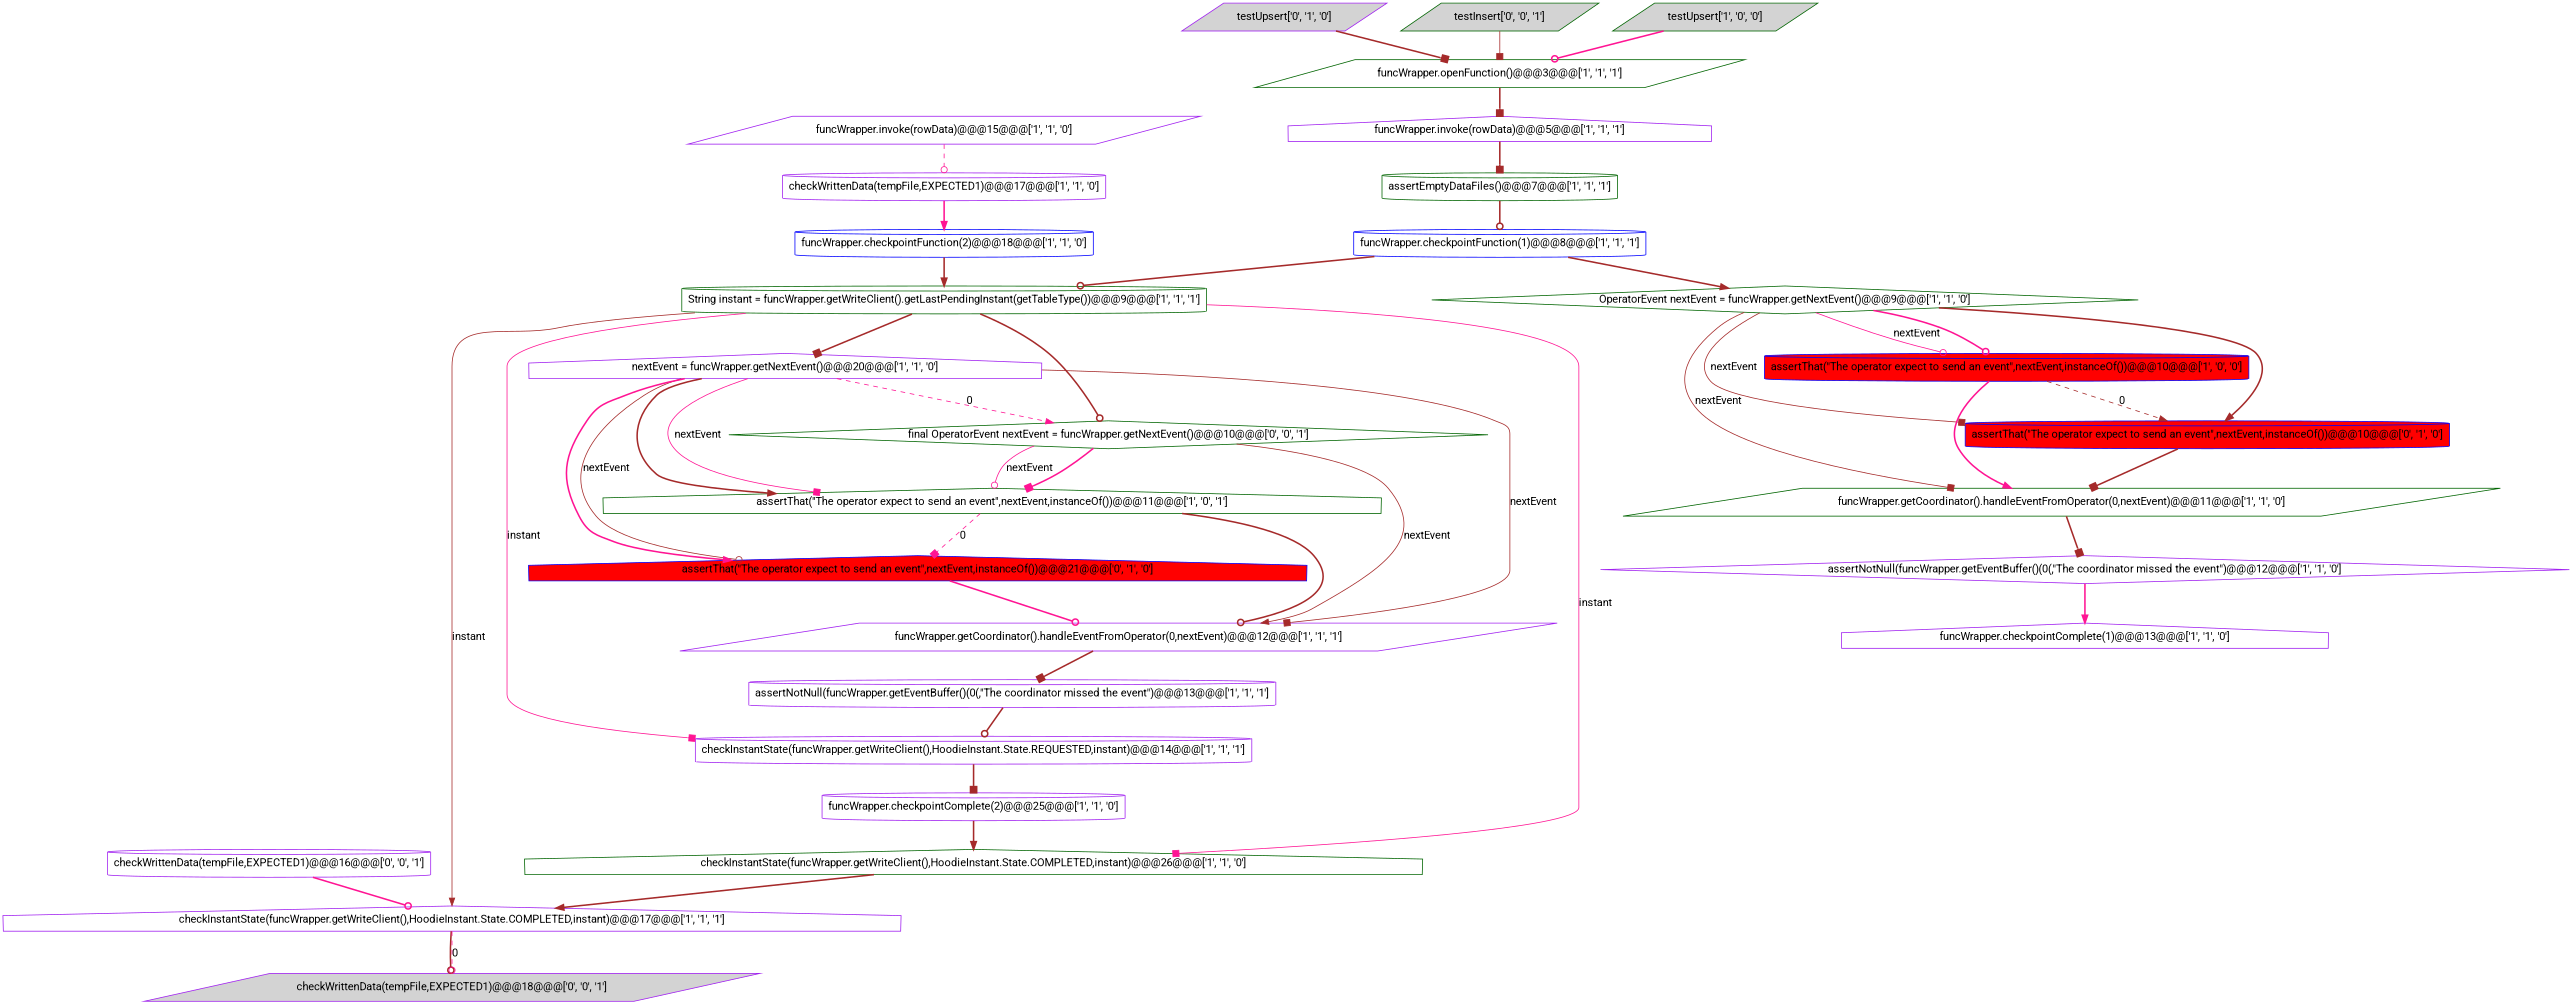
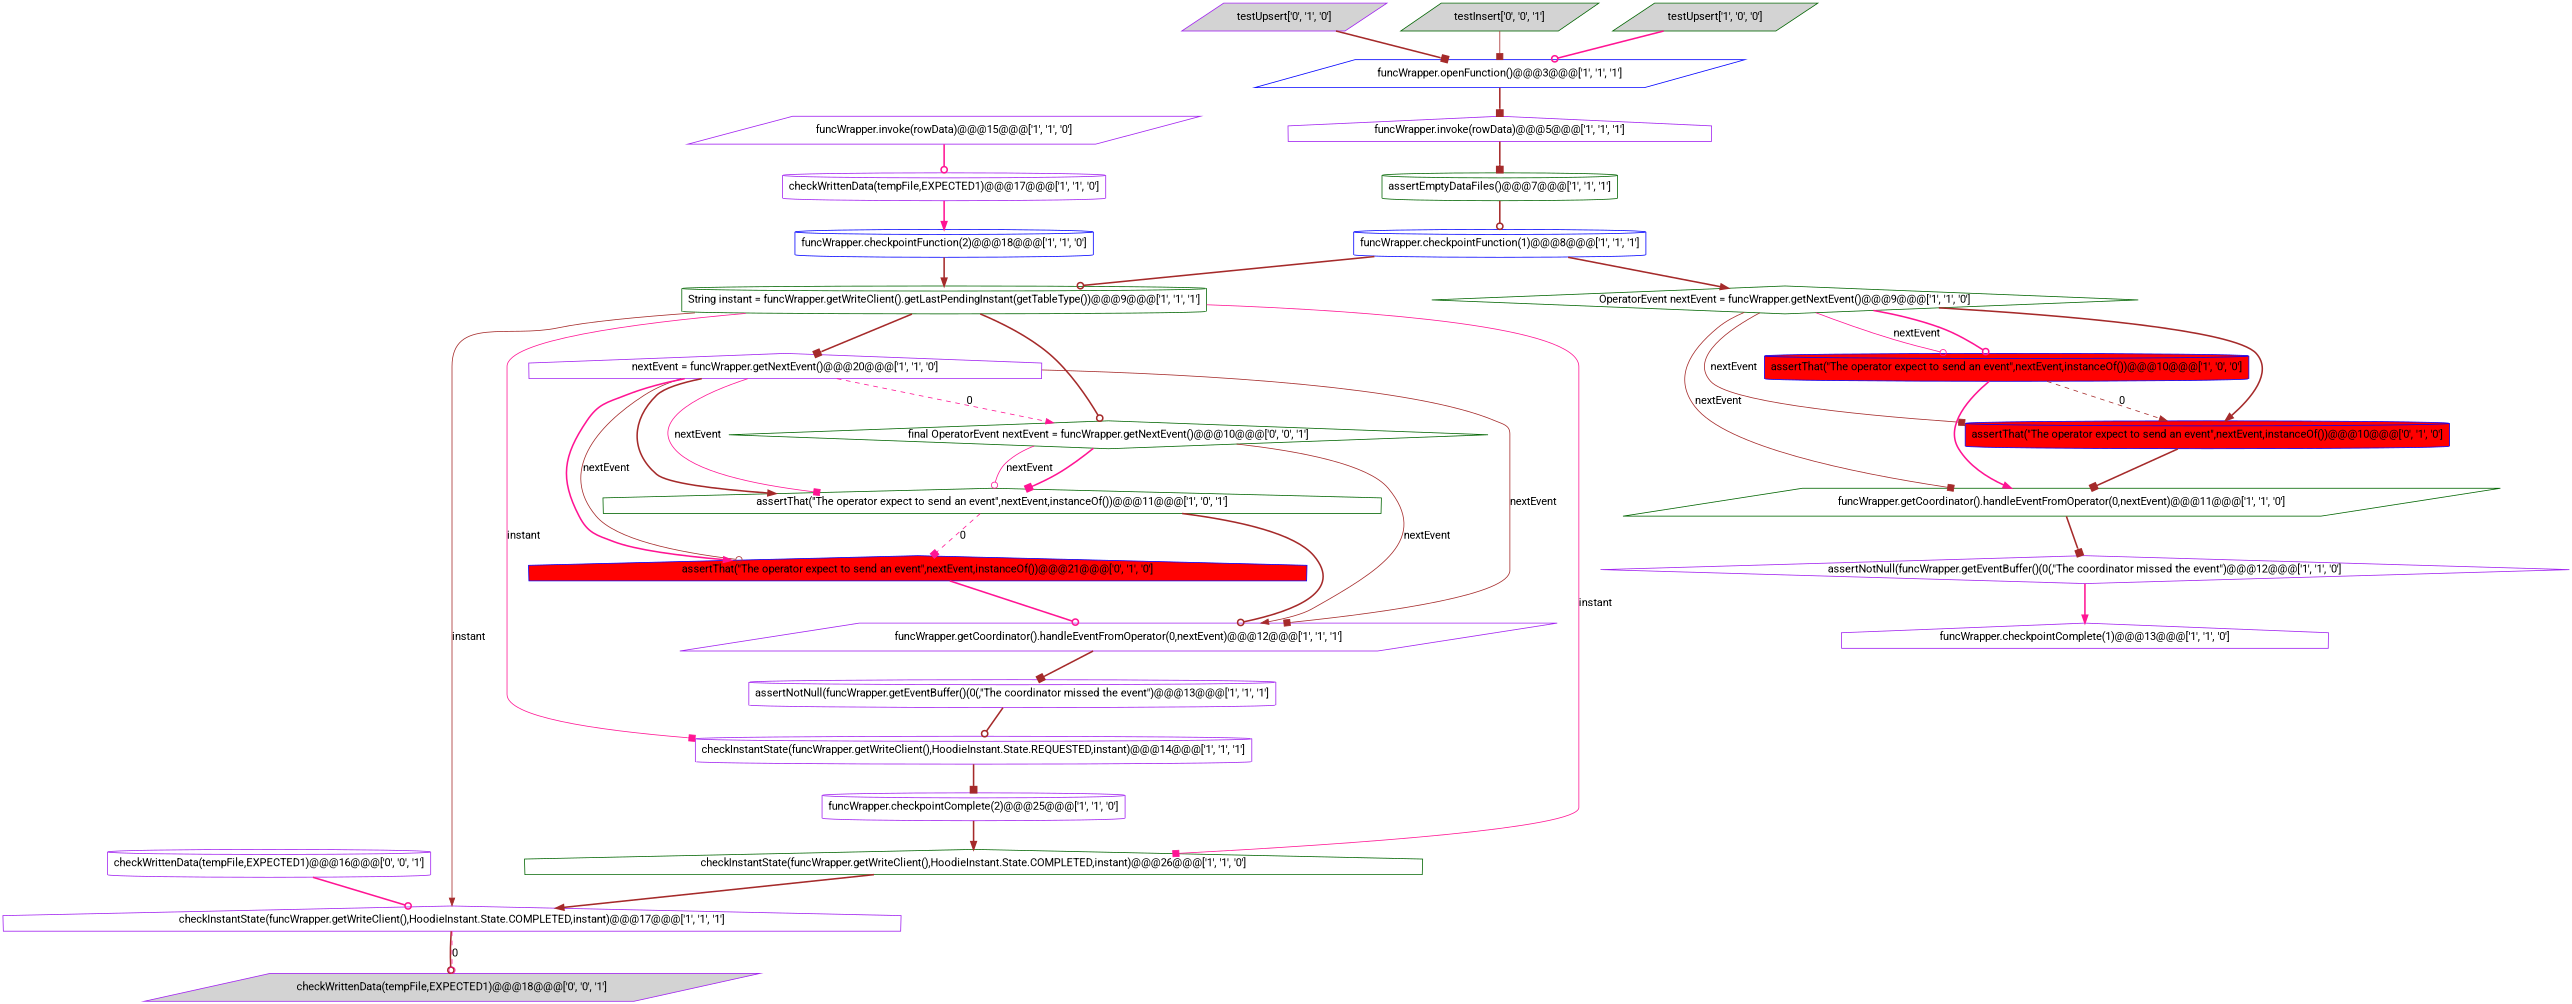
node "funcWrapper.openFunction()@@@3@@@['1', '1', '1']": color darkgreen -> blue
edge "funcWrapper.invoke(rowData)@@@15@@@['1', '1', '0']" -> "checkWrittenData(tempFile,EXPECTED1)@@@17@@@['1', '1', '0']": style dashed -> bold
